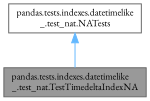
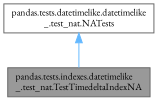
node "pandas.tests.indexes.datetimelike _.test_nat.NATests": label "pandas.tests.indexes.datetimelike _.test_nat.NATests" -> "pandas.tests.datetimelike.datetimelike _.test_nat.NATests"
